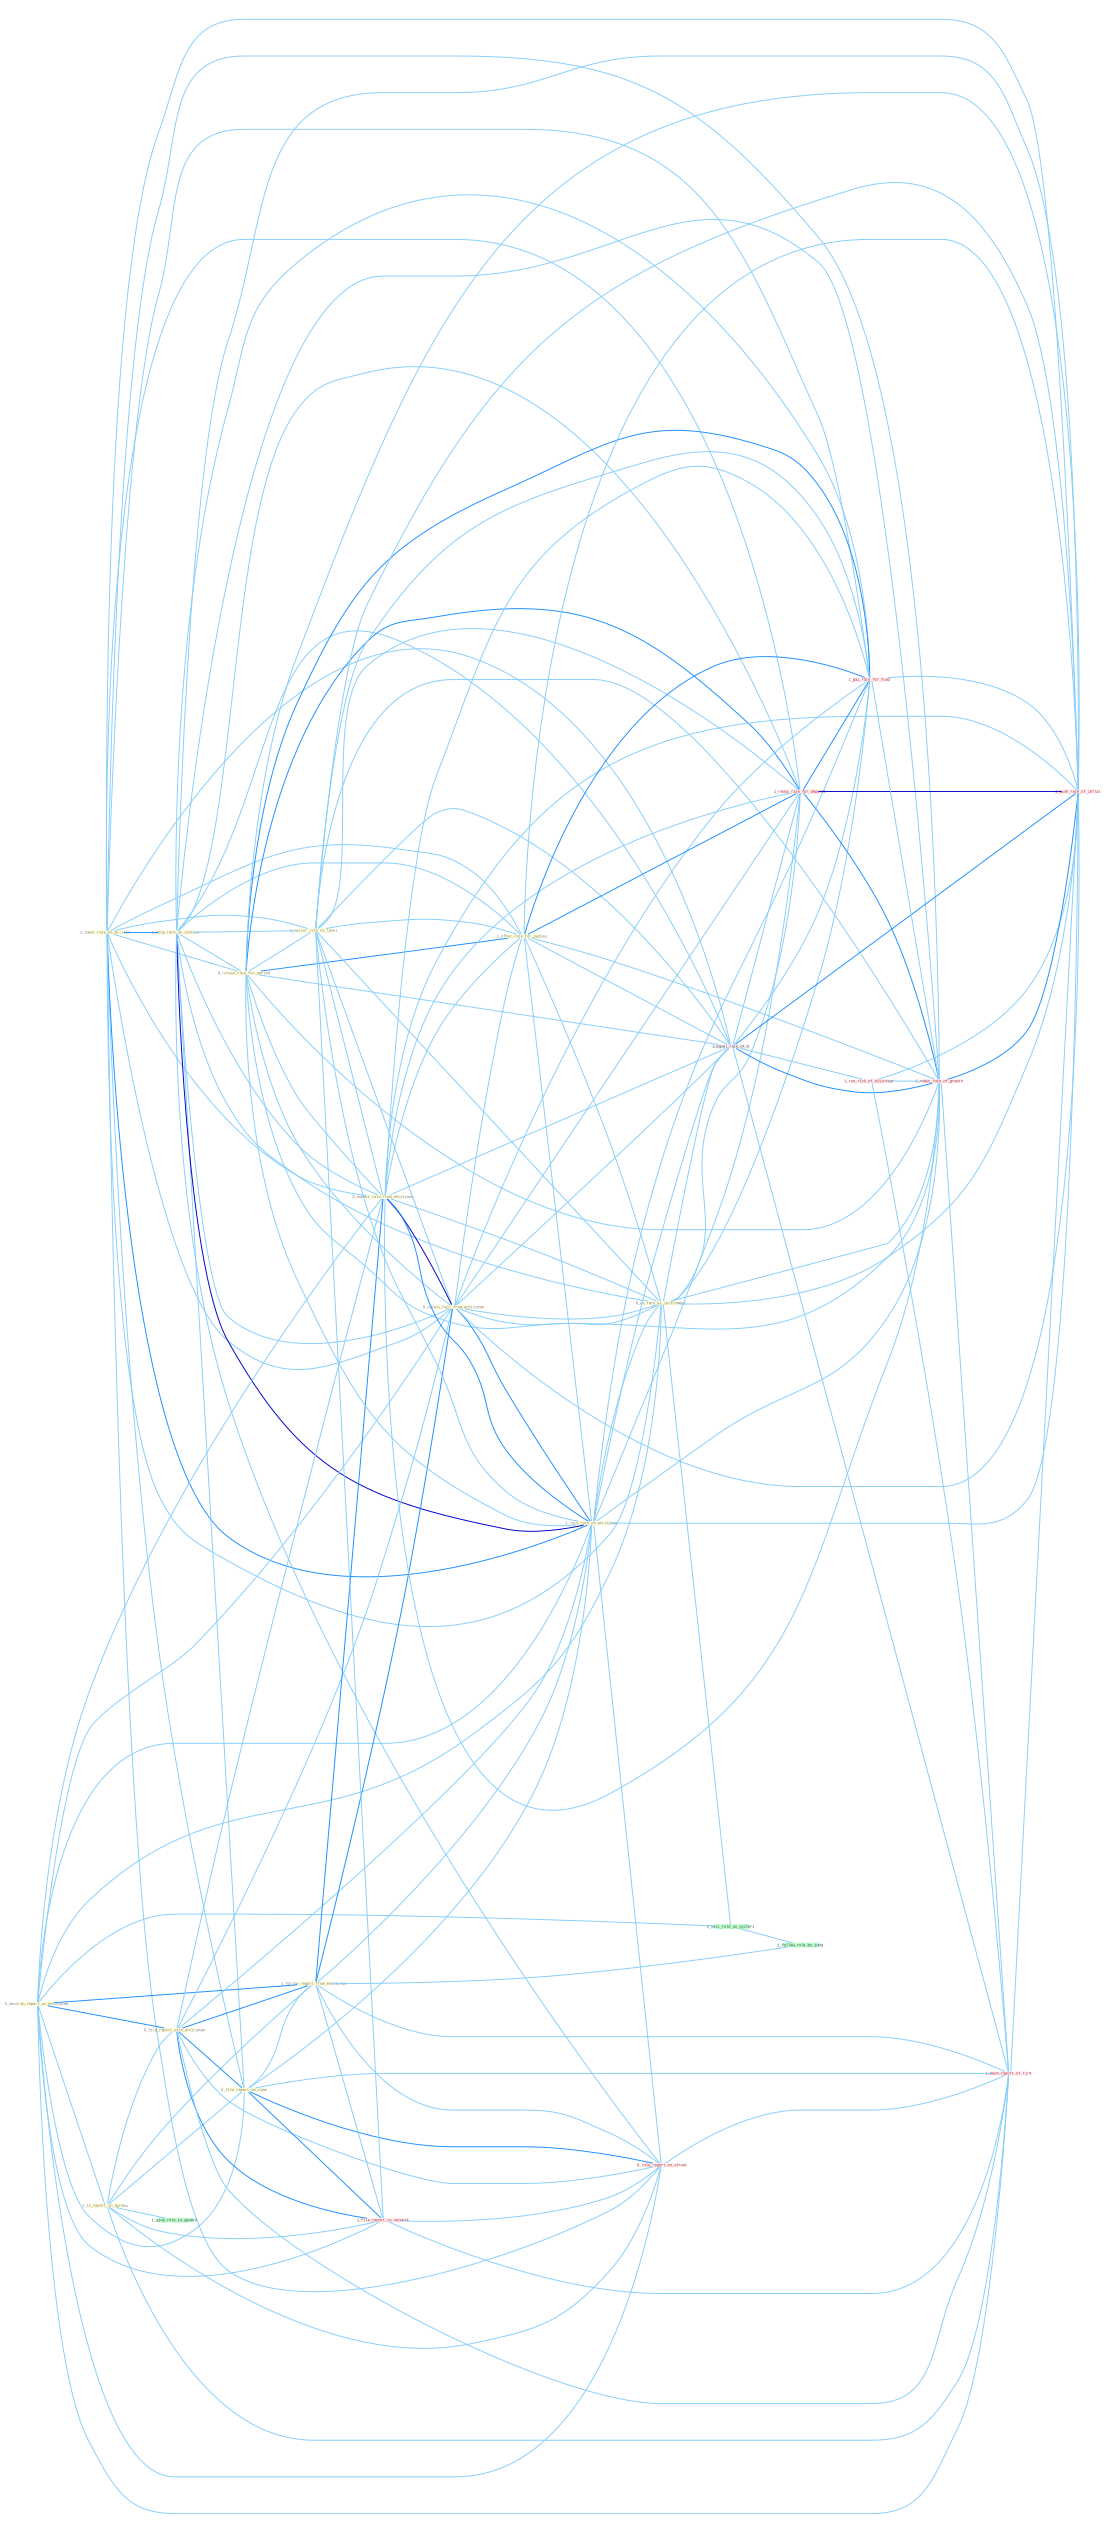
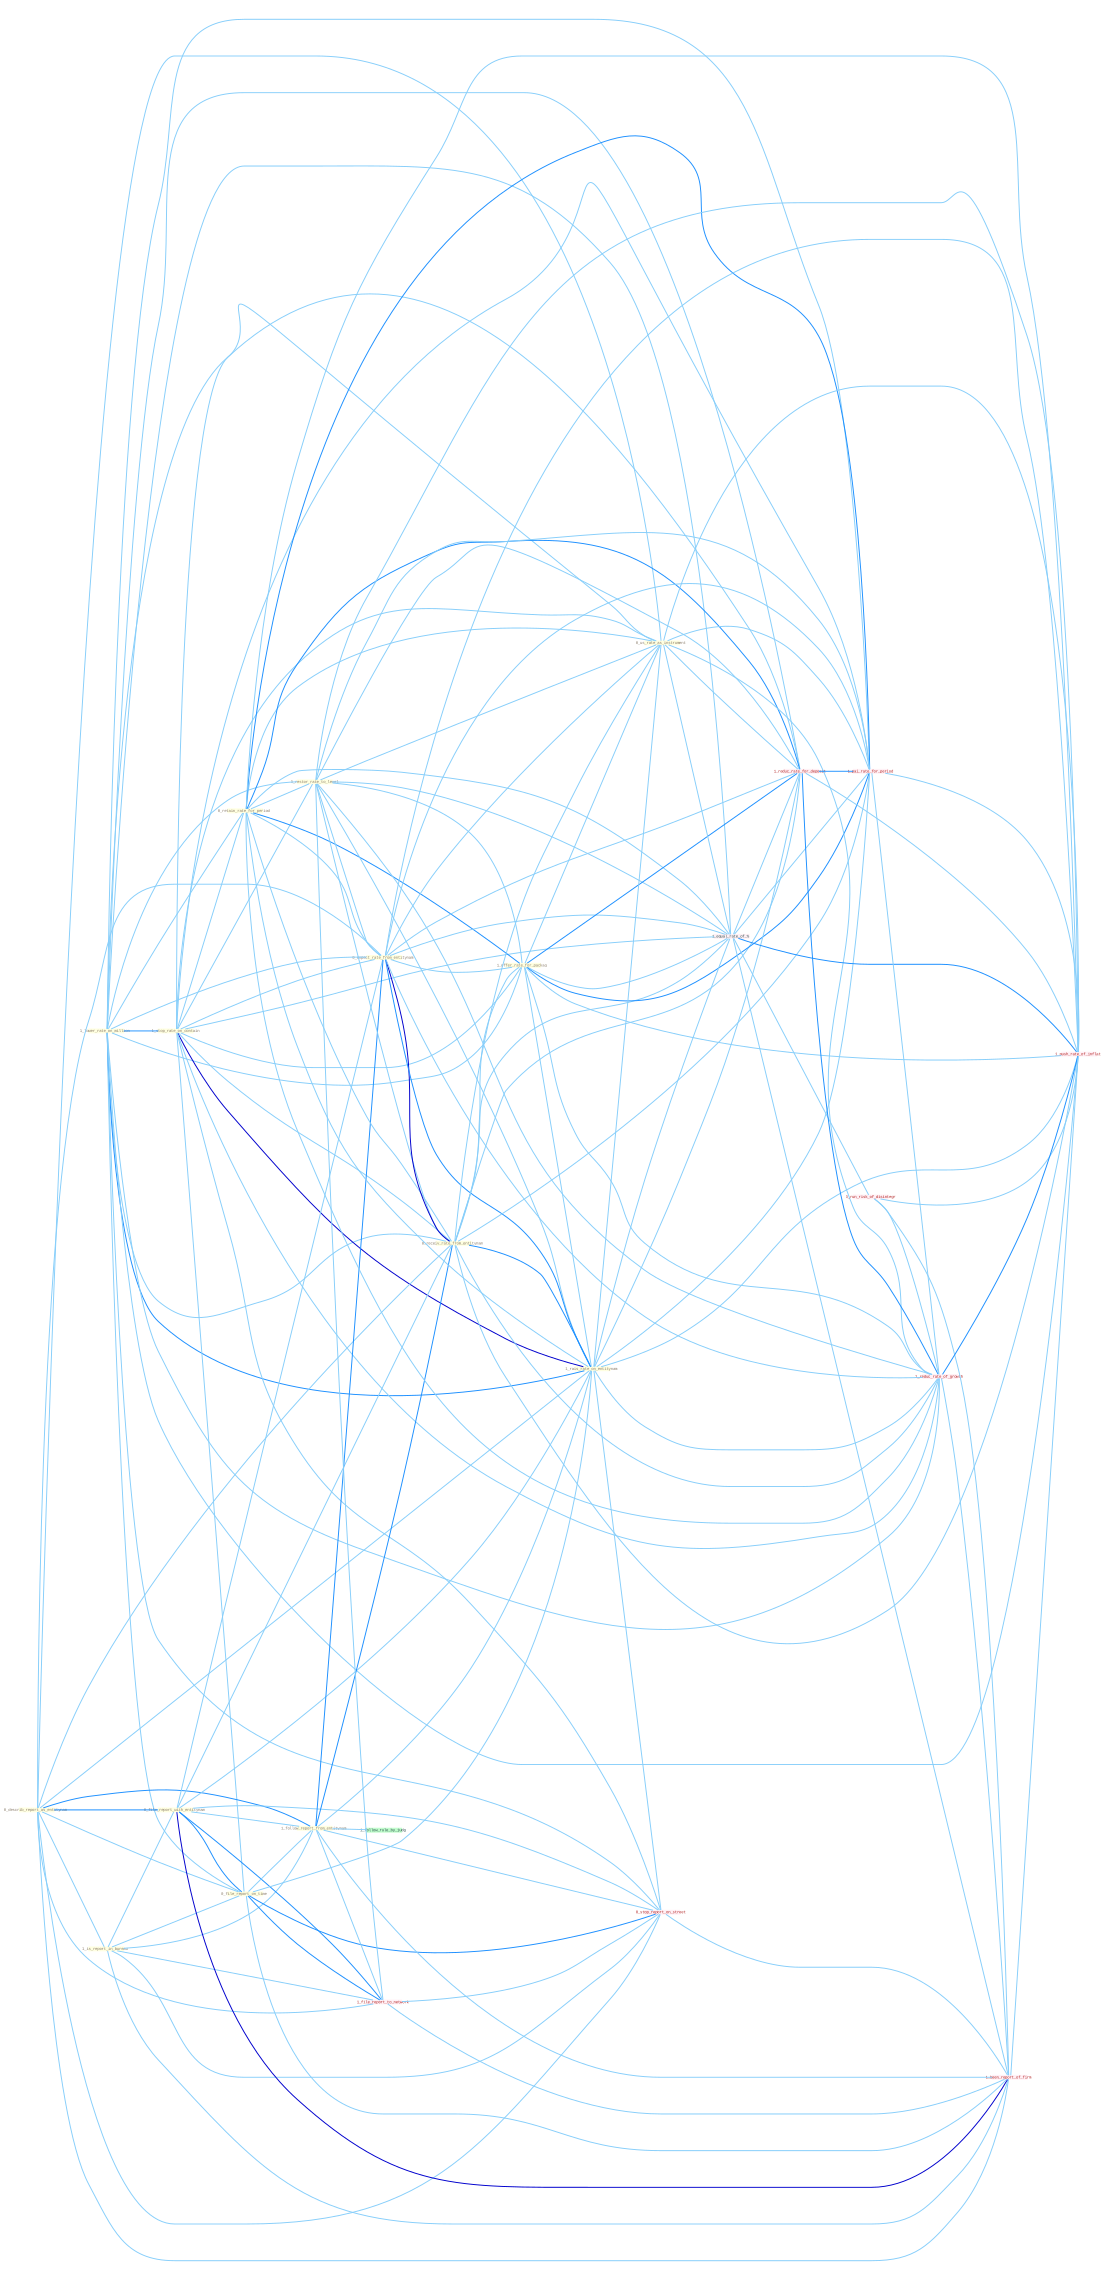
edge "1_push_rate_of_inflat" -- "1_stop_rate_on_contain": removed
node "1_pai_rate_for_fund": label "1_pai_rate_for_fund" -> "1_pai_rate_for_period"
edge "1_reduc_rate_for_deposit" -- "1_push_rate_of_inflat": color #0000cd -> #87cefa
node "0_restor_rate_to_level": label "0_restor_rate_to_level" -> "3_restor_rate_to_level"
node "1_run_risk_of_disintegr": label "1_run_risk_of_disintegr" -> "3_run_risk_of_disintegr"
edge "1_equal_rate_of_%" -- "1_reduc_rate_of_growth": removed
node "0_receiv_hail_from_entitynam": label "0_receiv_hail_from_entitynam" -> "0_receiv_rate_from_entitynam"
node "0_hail_rule_as_victori": removed
node "5_describ_report_as_entitynam": label "5_describ_report_as_entitynam" -> "0_describ_report_as_entitynam"
edge "1_follow_report_from_entitynam" -- "0_file_report_with_entitynam": color #1e90ff -> #87cefa
node "0_rule_report_on_street": label "0_rule_report_on_street" -> "0_stop_report_on_street"
node "1_give_role_in_govern": removed
edge "0_file_report_with_entitynam" -- "1_been_report_of_firm": color #87cefa -> #0000cd
